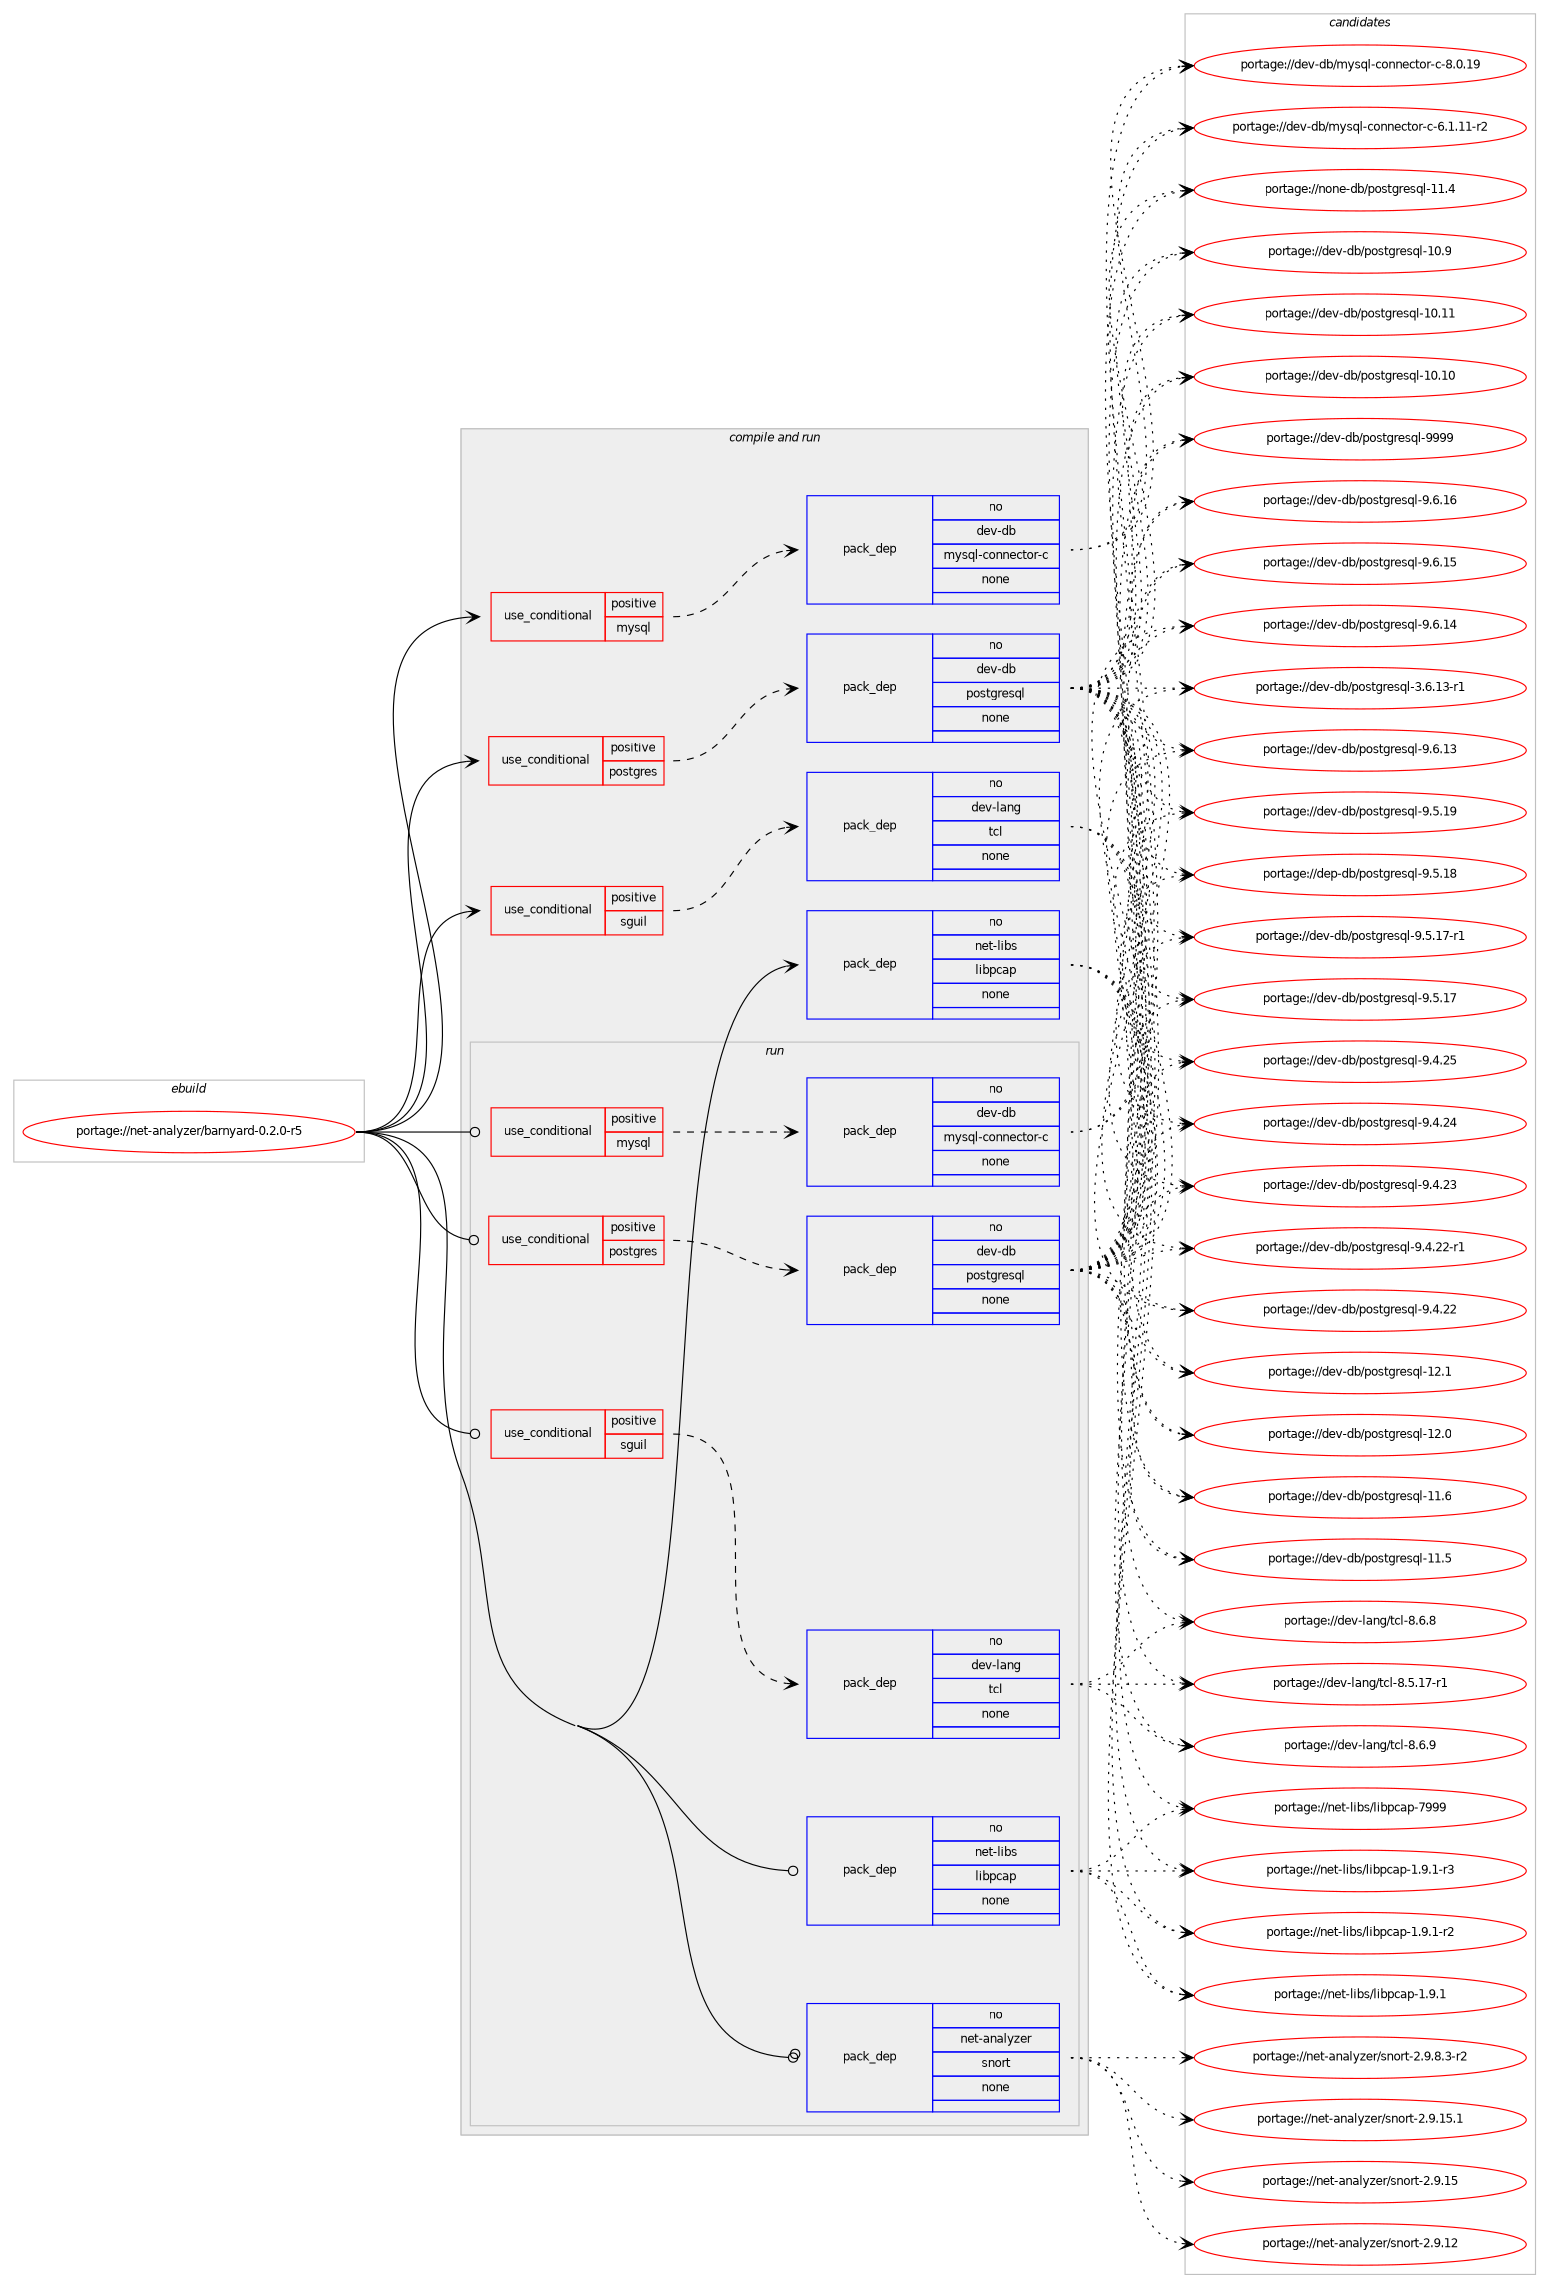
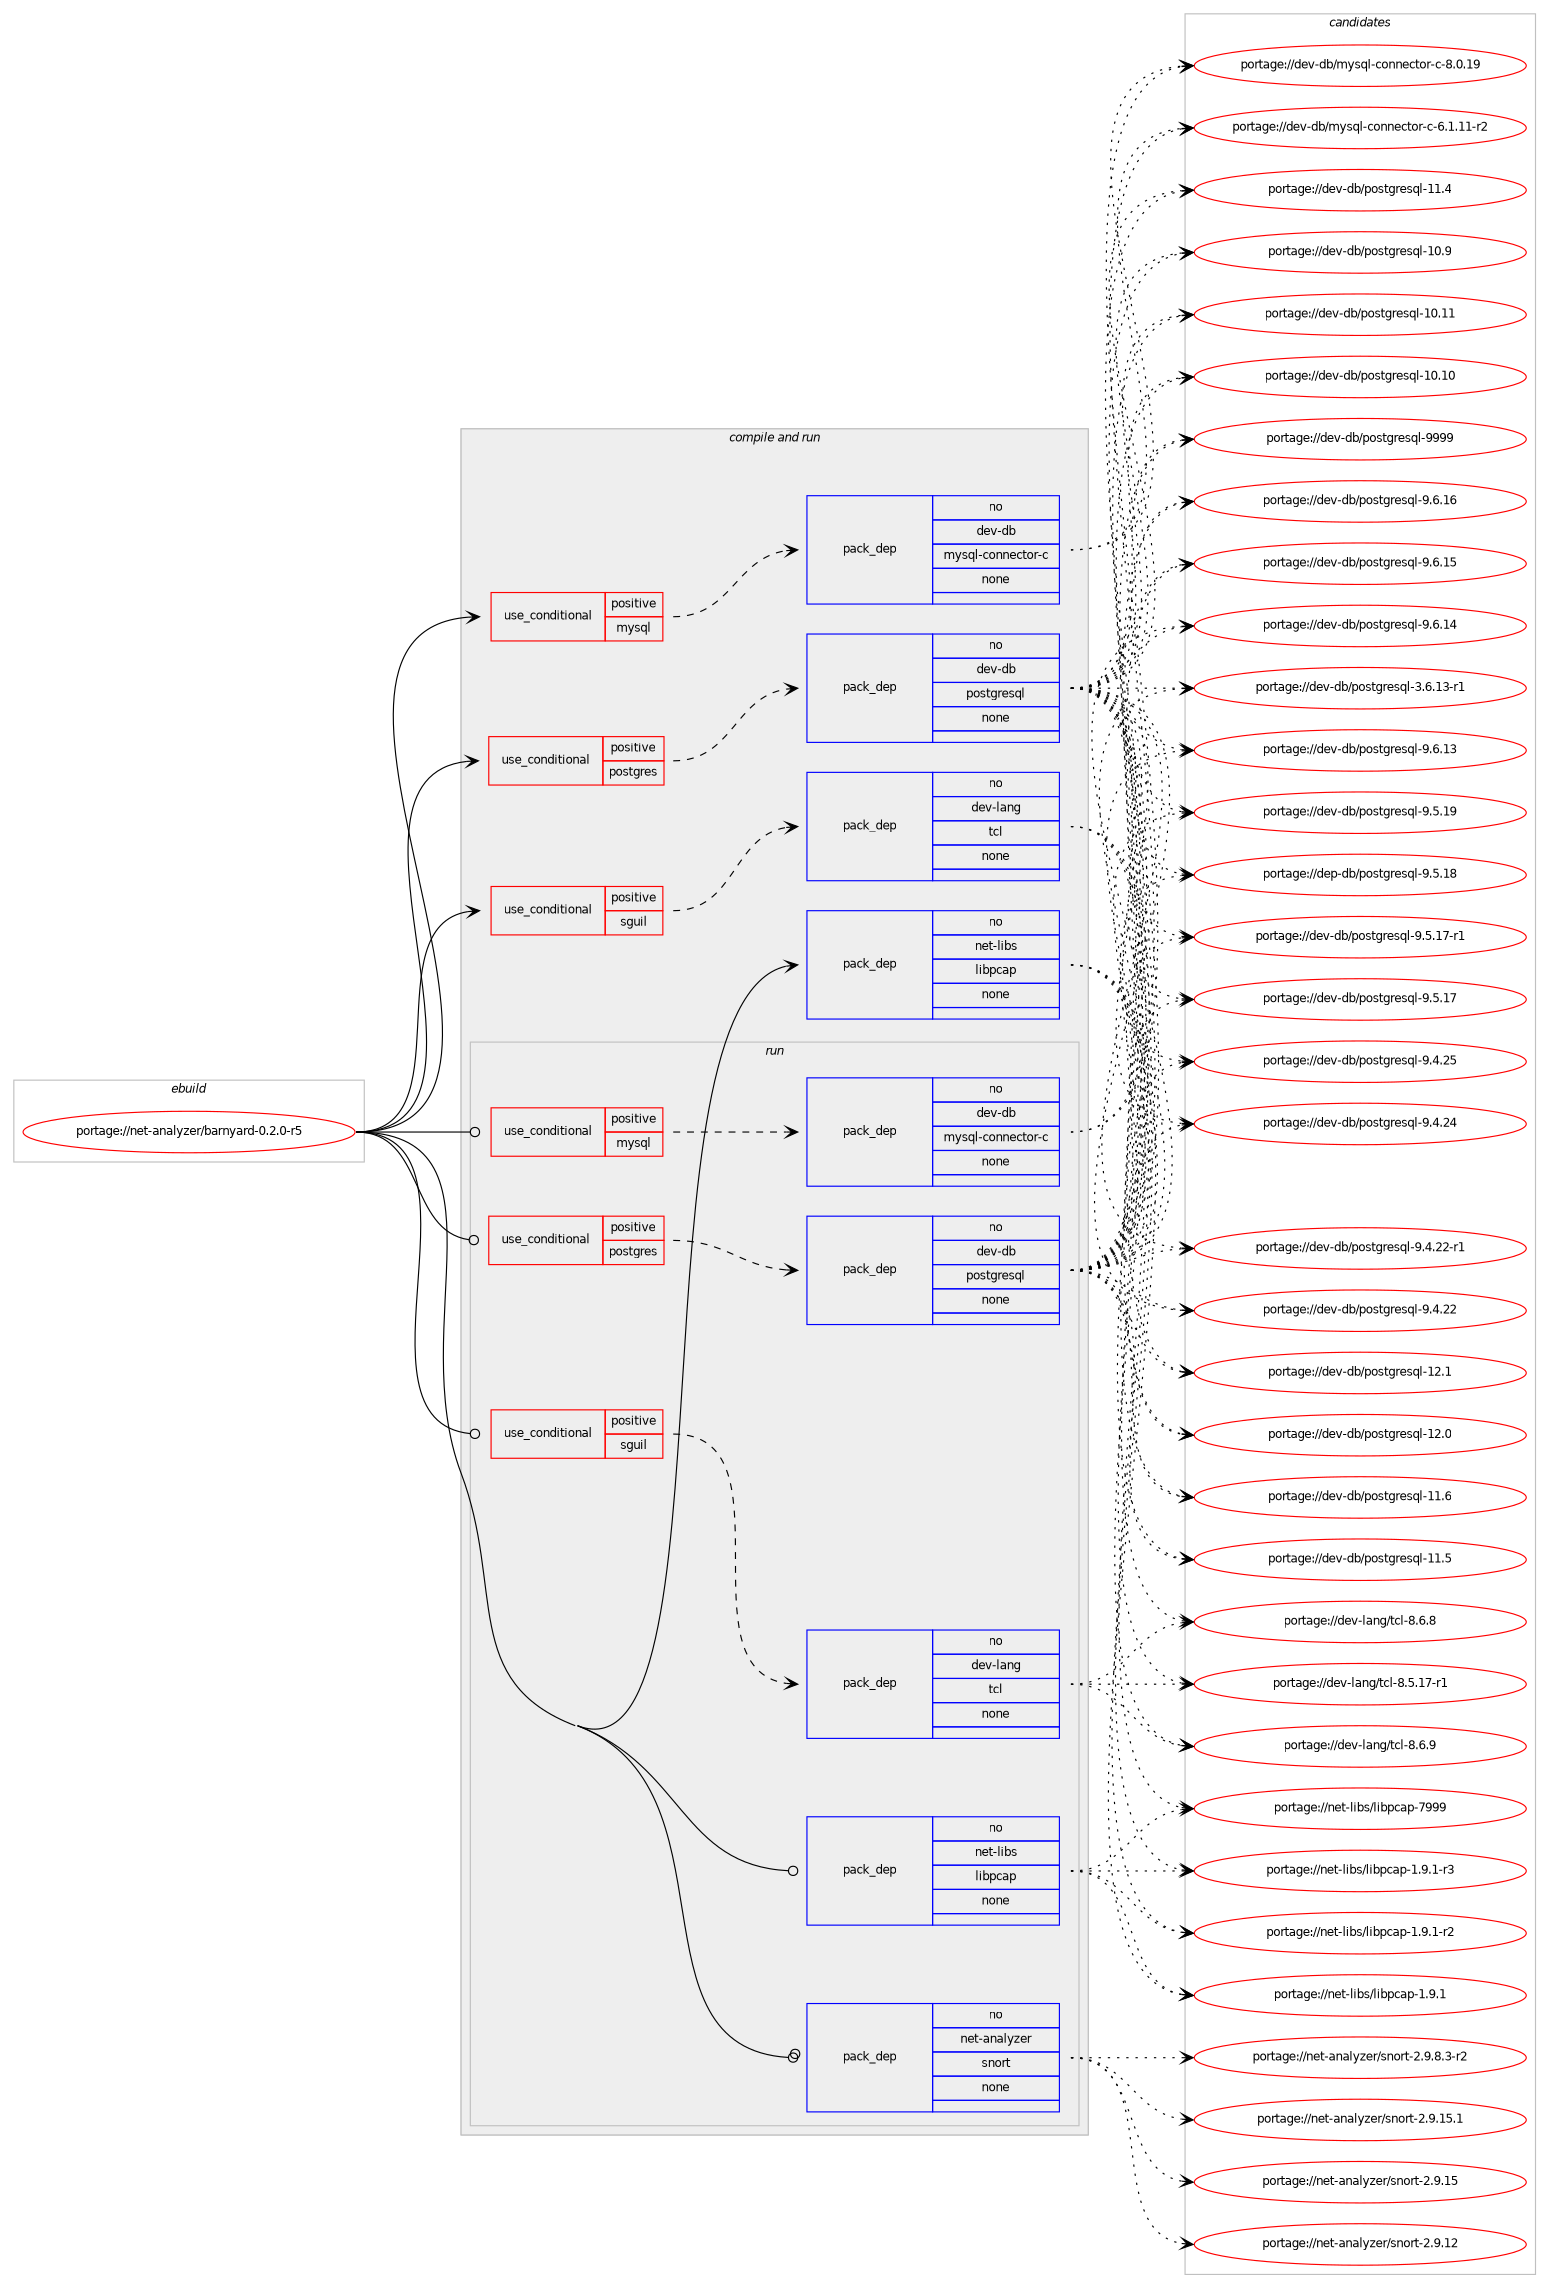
node "portage://none-db/postgresql-11.4": label "portage://none-db/postgresql-11.4" -> "portage://dev-db/postgresql-11.4"
node "portage://dev-db/postgresql-9.4.23": removed
